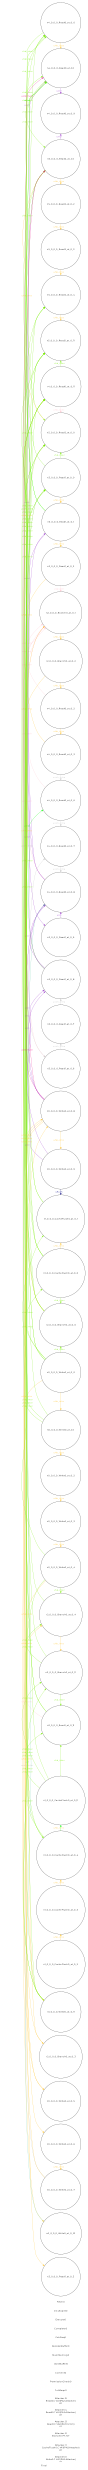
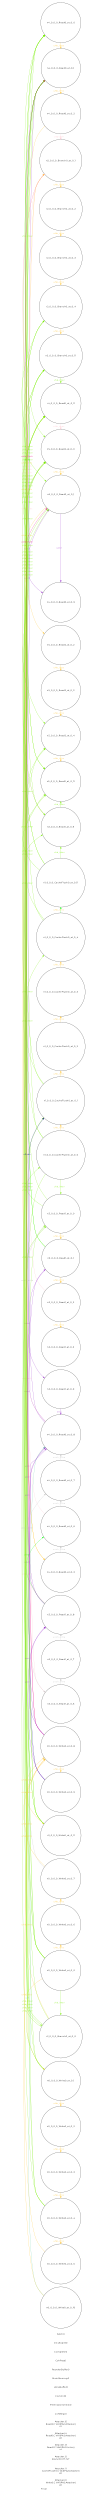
edge "n2_0_0_0_Branch0_at_0_2" -> "n4_0_0_0_Read0_at_0_2": now "n4_0_0_0_Read0_at_0_1" -> "n4_0_0_0_Read0_at_0_2"
edge "n1_0_0_0_CacheFlush0_at_0_1" -> "n1_0_0_0_CacheFlush0_at_0_2": added, label "uhb_intra"
edge "n0_0_0_0_Write0_at_0_8" -> "n0_0_0_0_Write0_at_0_10": reversed
node "Execute0": removed
